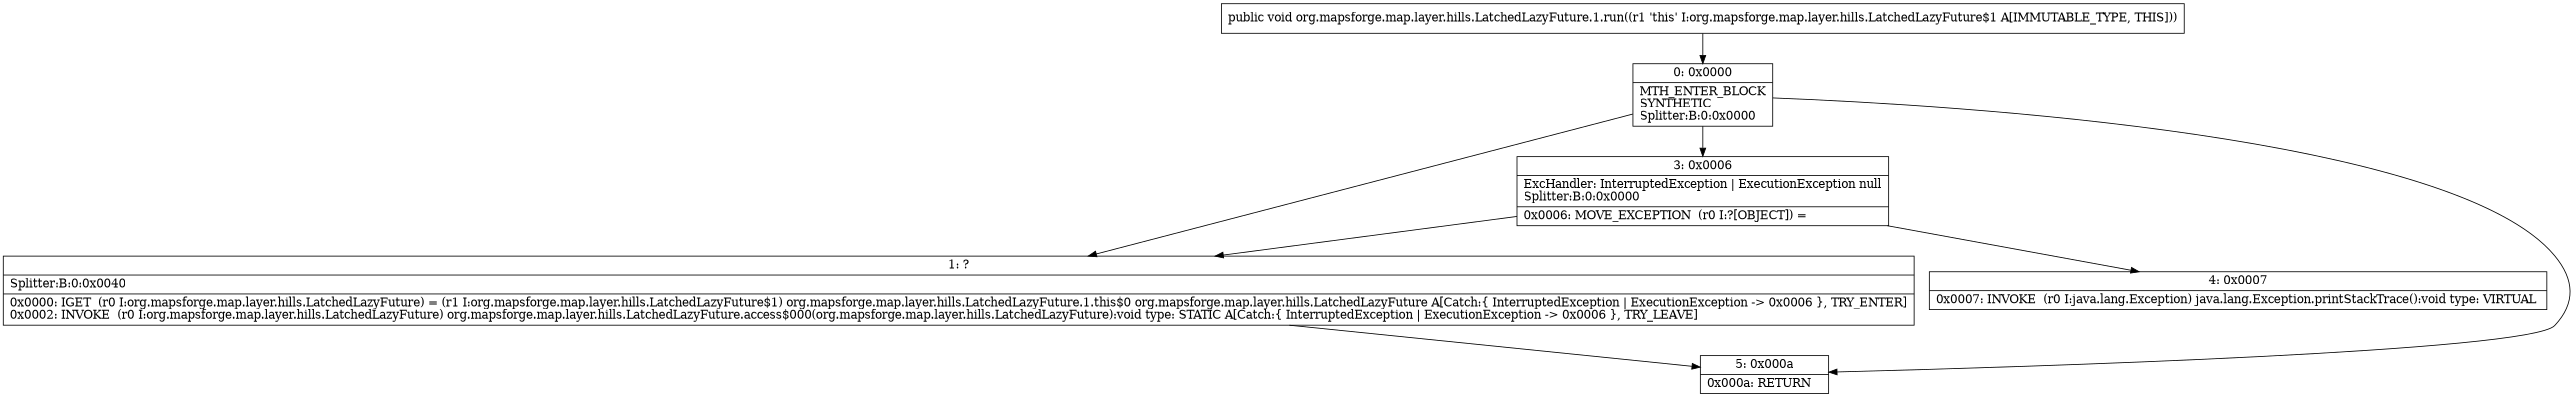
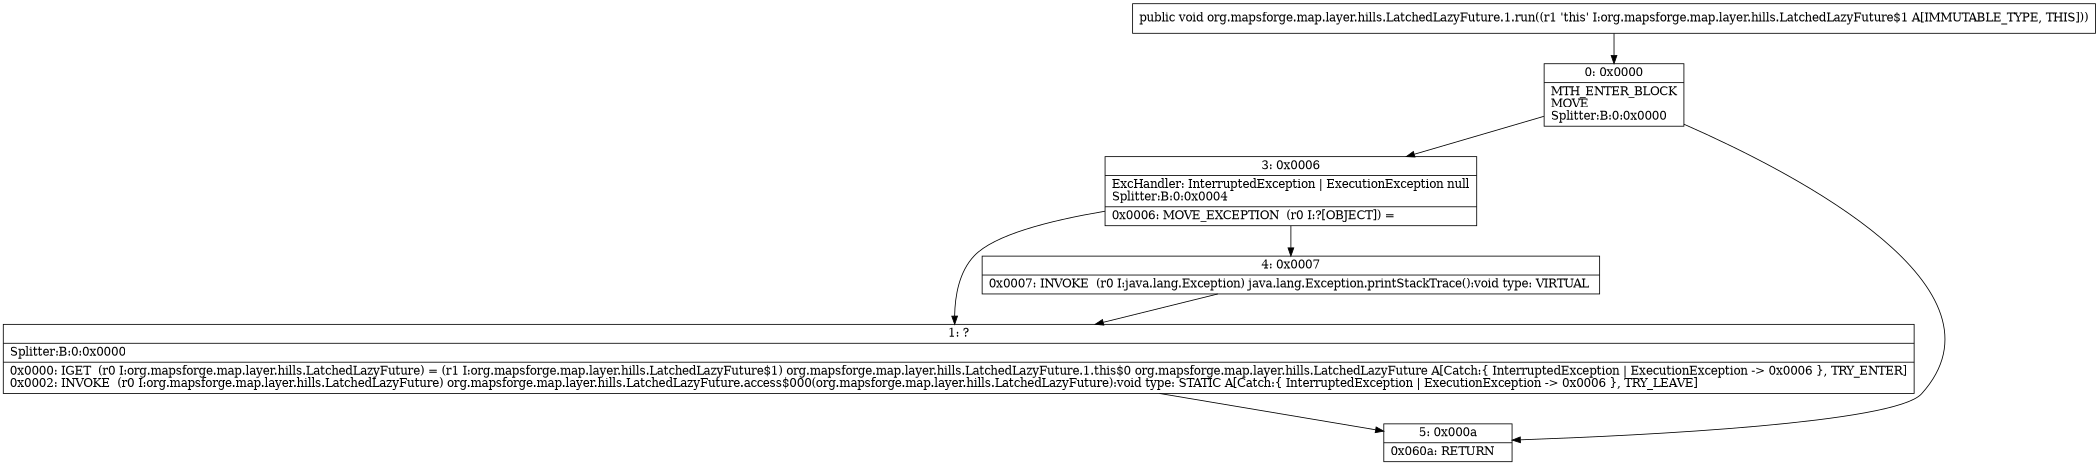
node "0: 0x0000": text "SYNTHETIC" -> "MOVE"
edge "0: 0x0000" -> "1: ?": now "4: 0x0007" -> "1: ?"
node "3: 0x0006": text "Splitter:B:0:0x0000" -> "Splitter:B:0:0x0004"
node "1: ?": text "Splitter:B:0:0x0040" -> "Splitter:B:0:0x0000"
node "5: 0x000a": text "0x000a: RETURN" -> "0x060a: RETURN"
